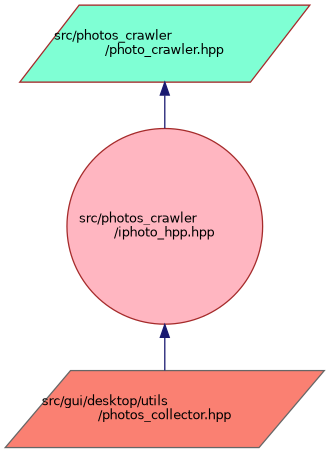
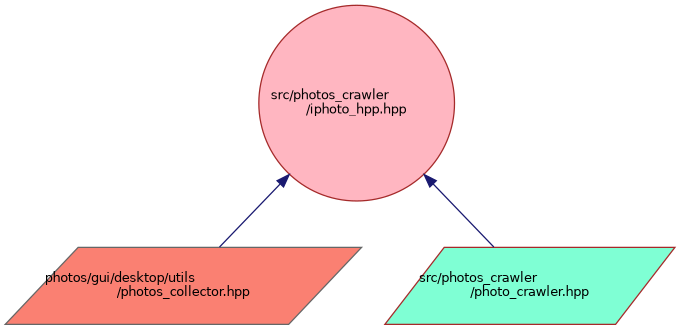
edge "src/photos_crawler /iphoto_hpp.hpp" -> "src/photos_crawler /photo_crawler.hpp": reversed
node "src/gui/desktop/utils /photos_collector.hpp": label "src/gui/desktop/utils /photos_collector.hpp" -> "photos/gui/desktop/utils /photos_collector.hpp"
